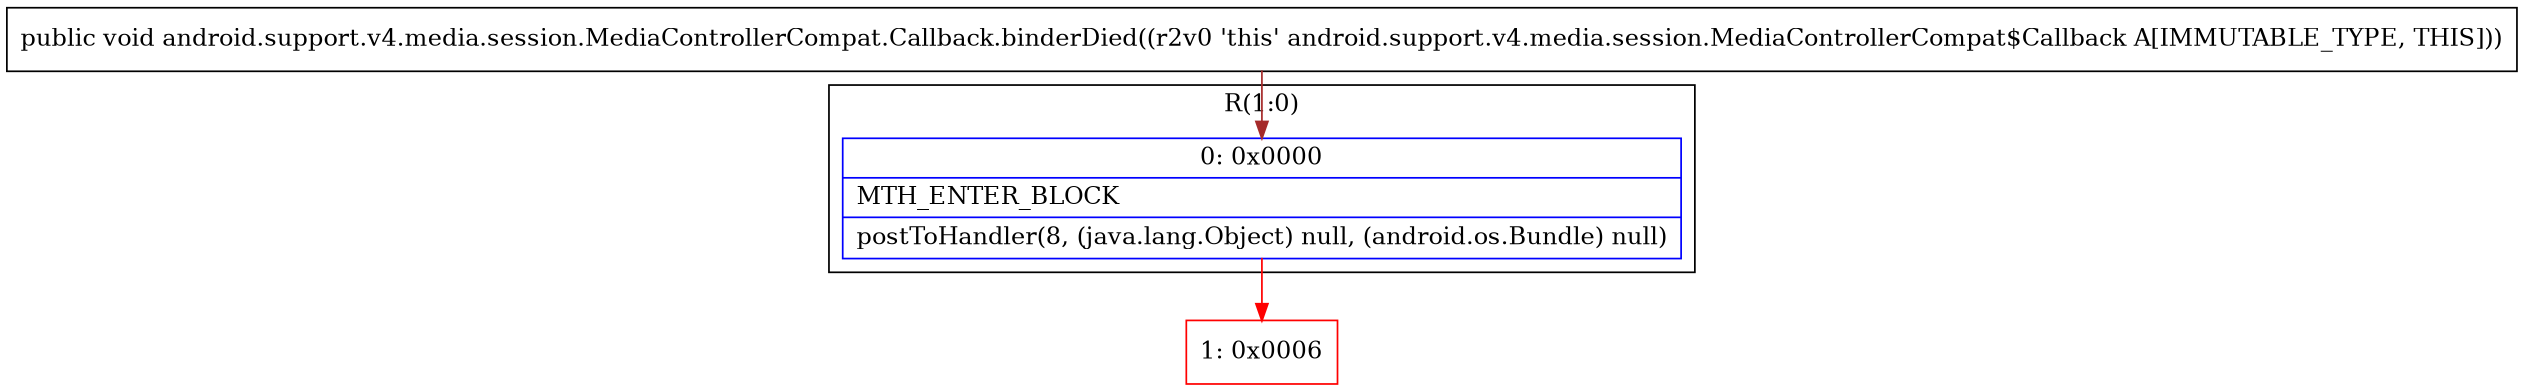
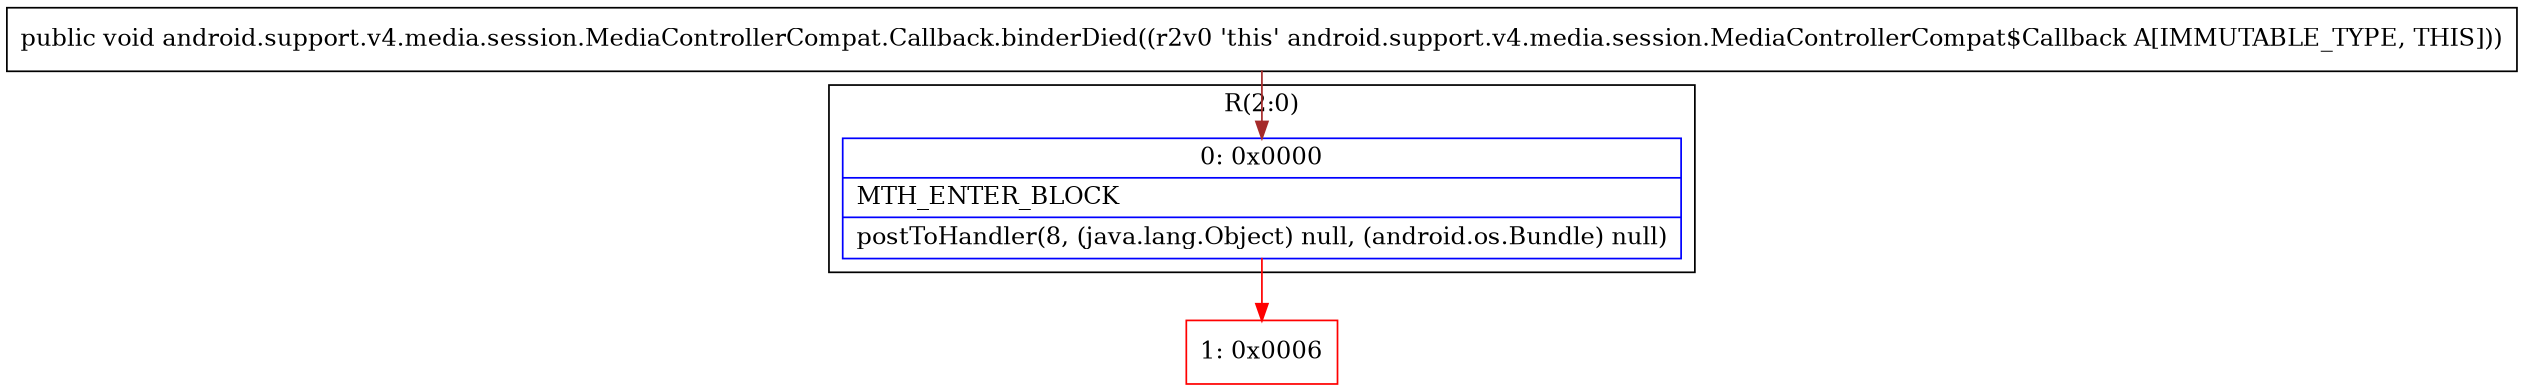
cluster "R(1:0)": label "R(1:0)" -> "R(2:0)"
